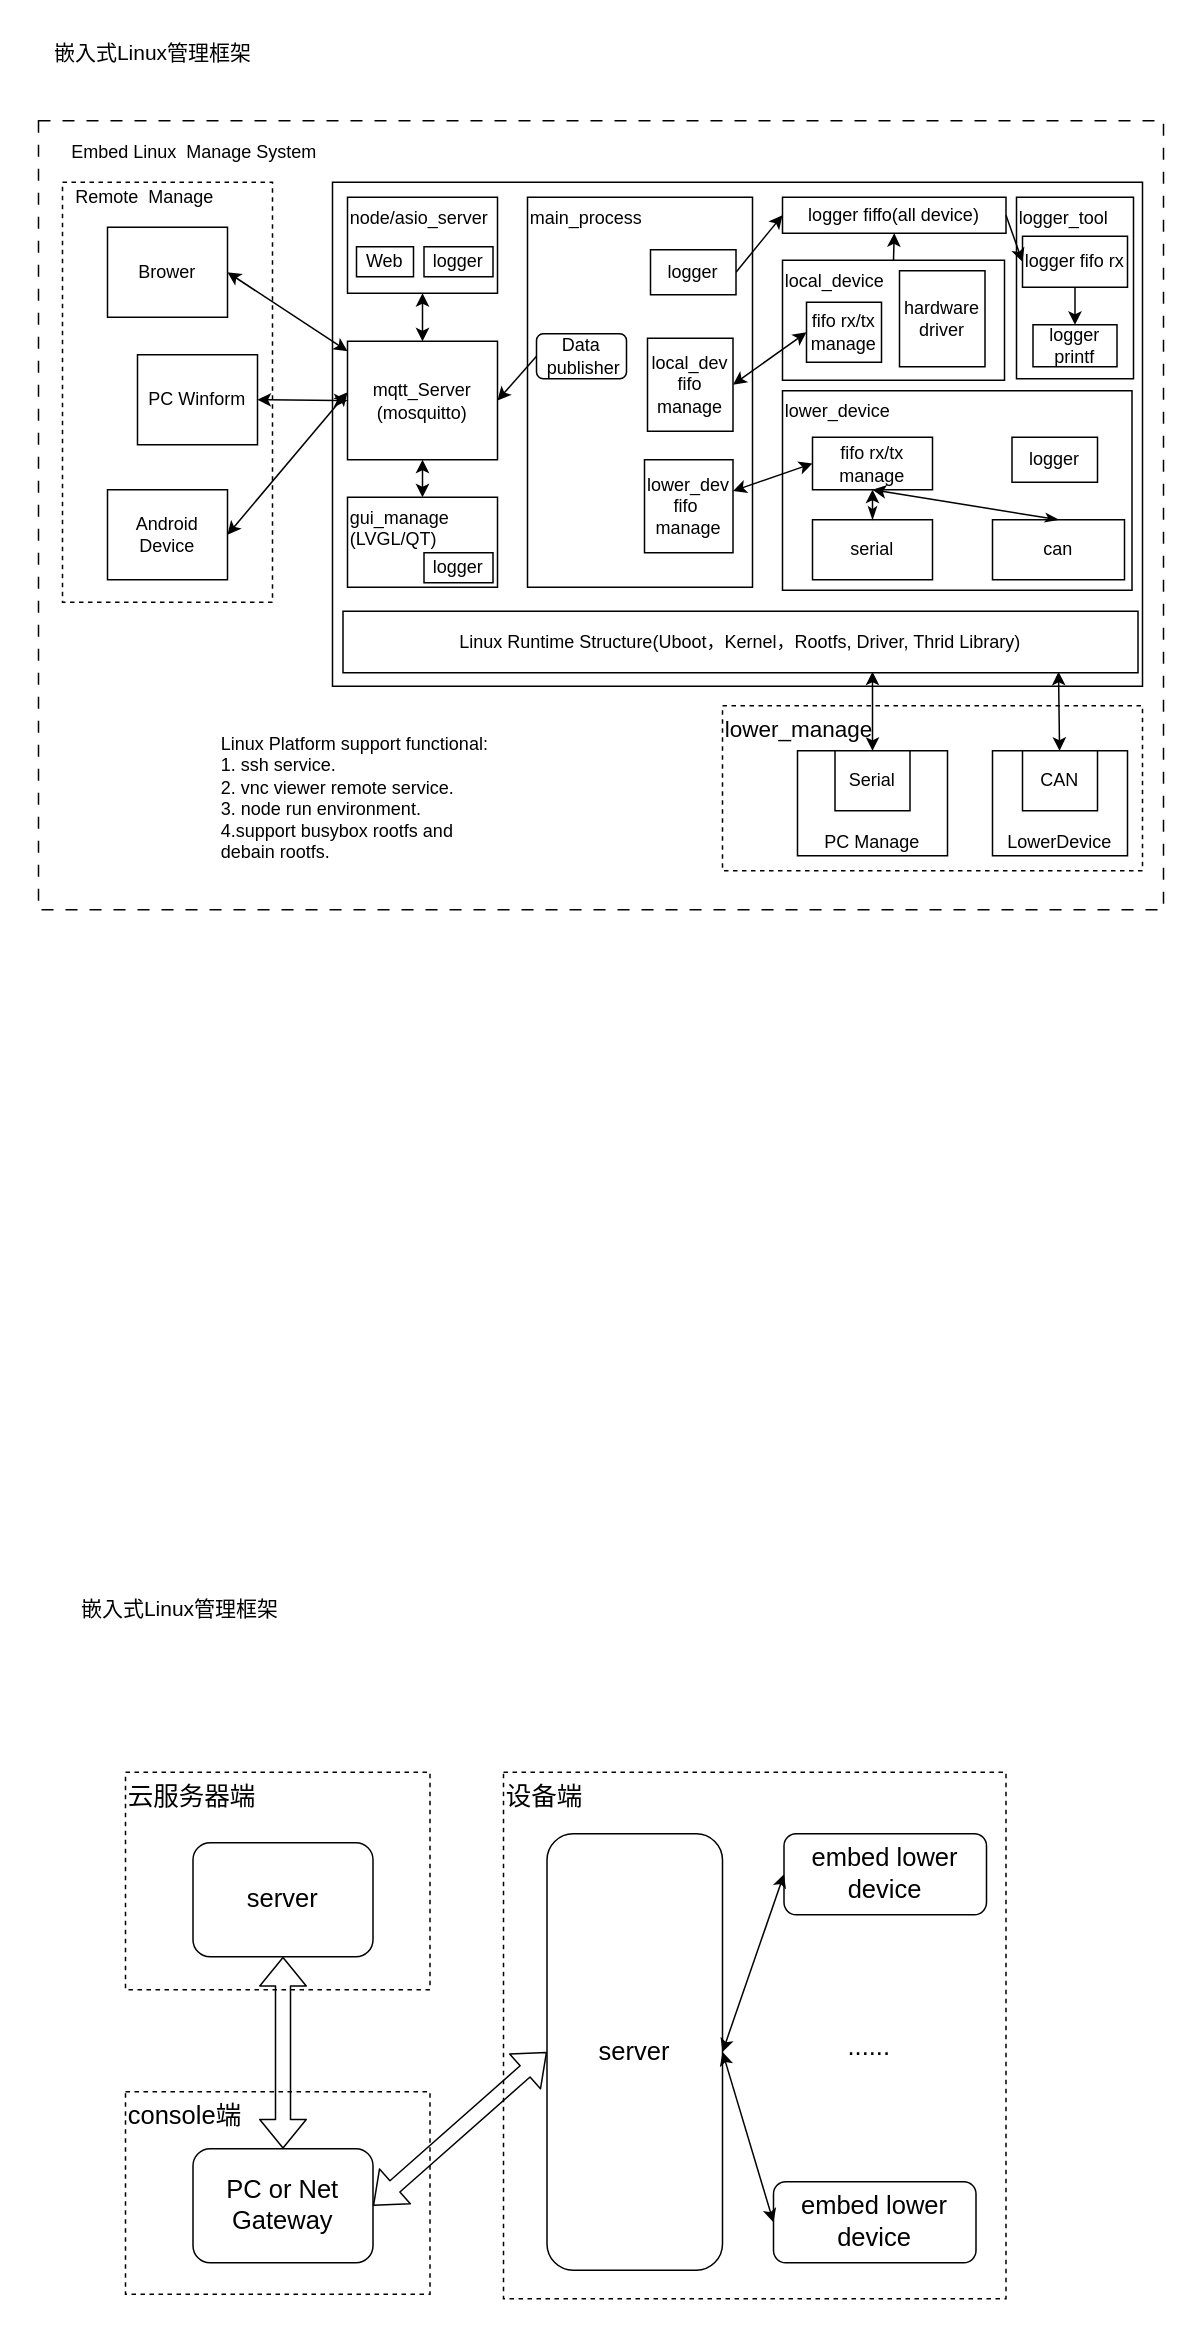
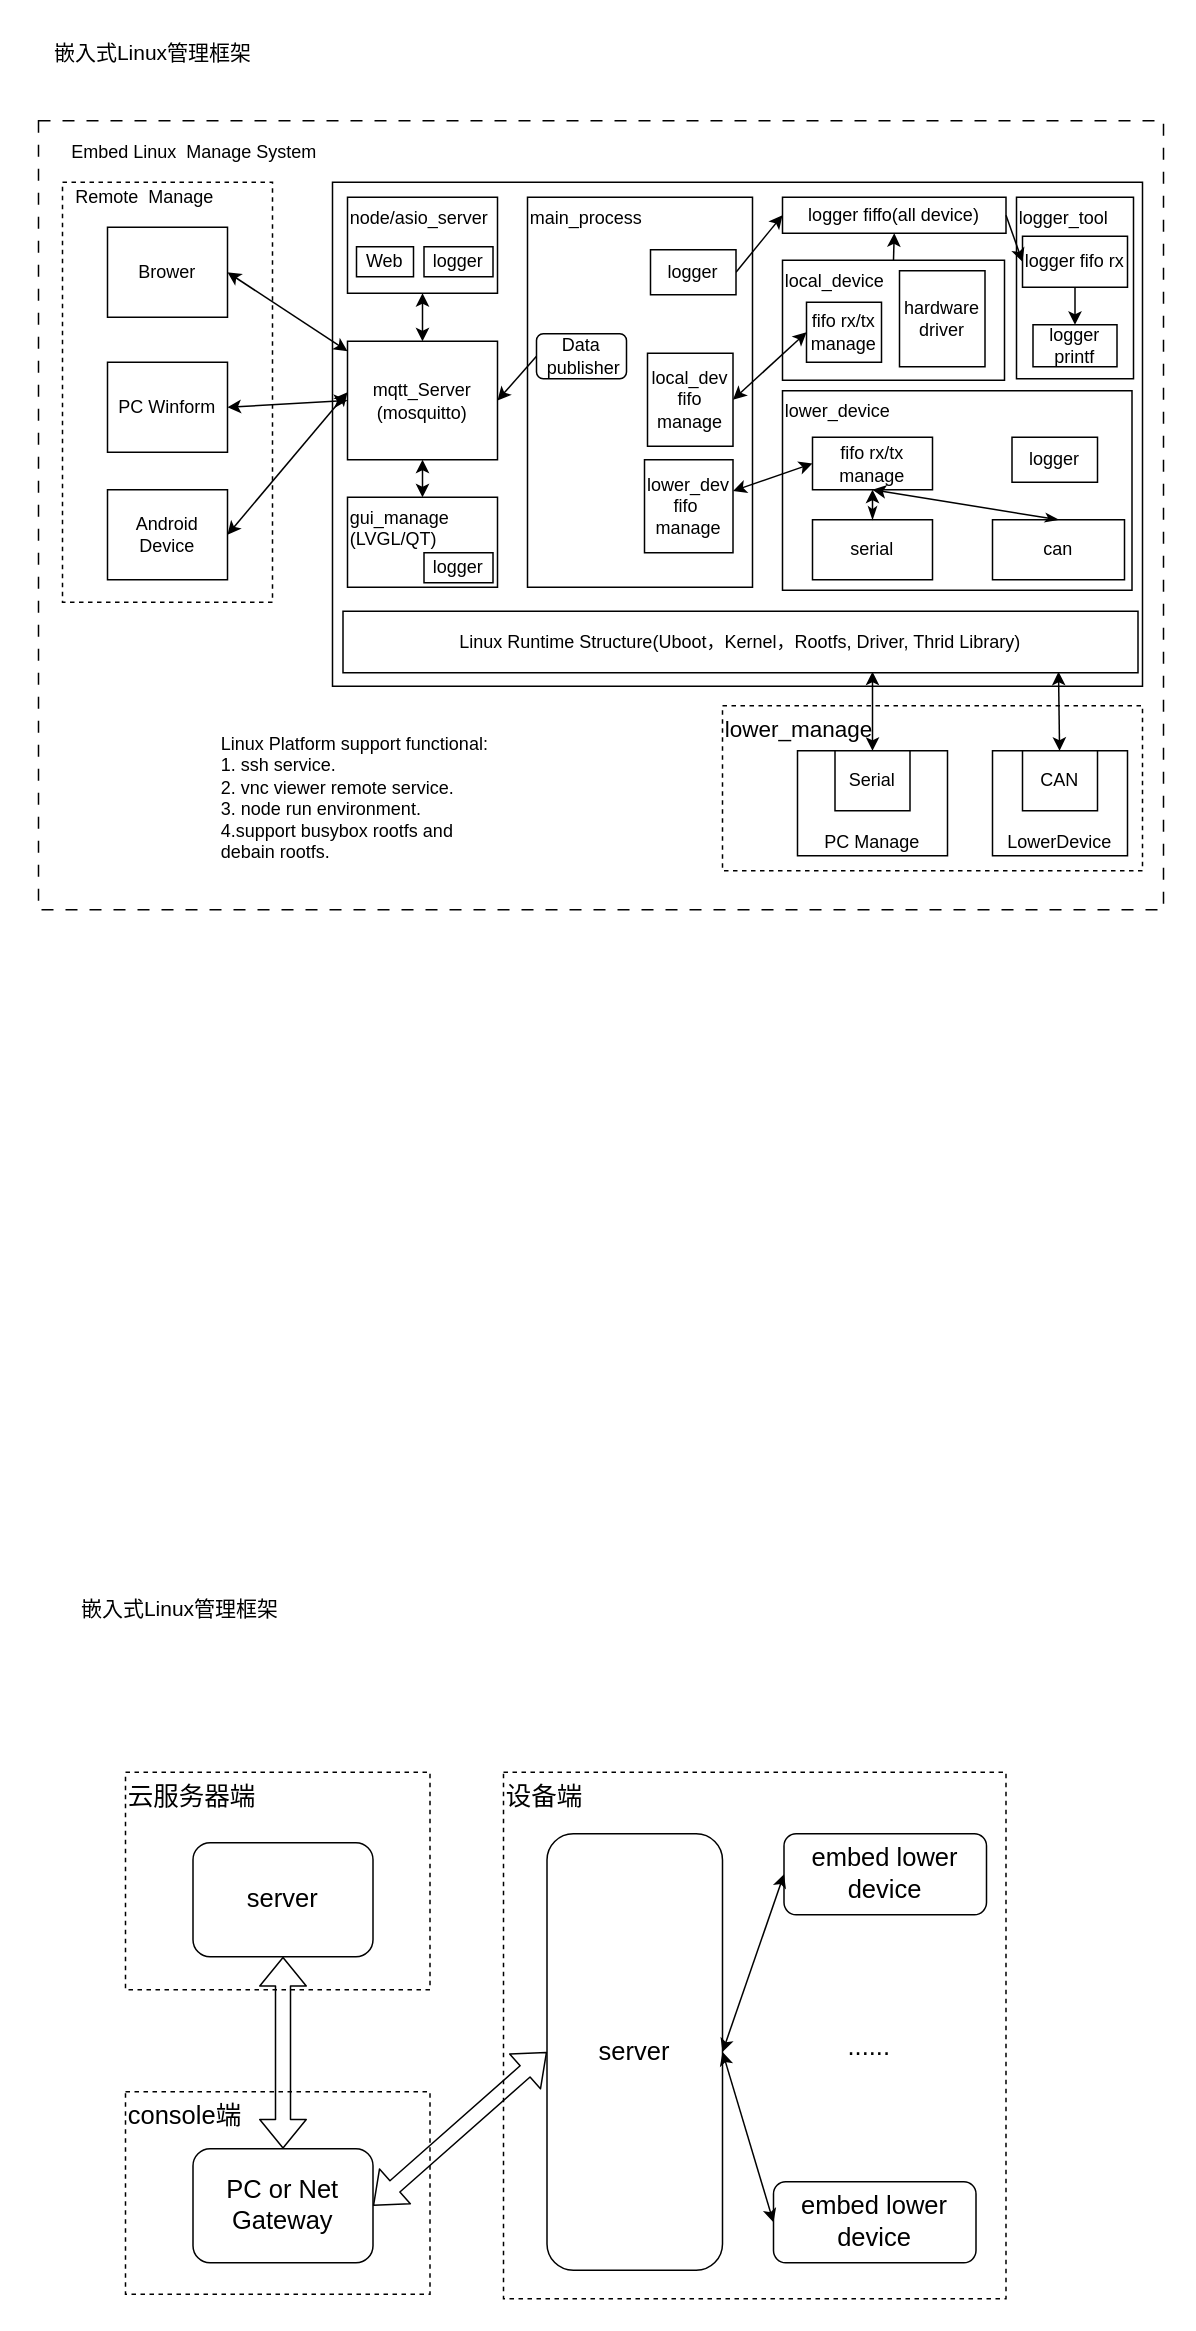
node "local_dev fifo manage": moved (690, 385) -> (690, 400)
node "PC Winform": moved (197, 400) -> (167, 407)
